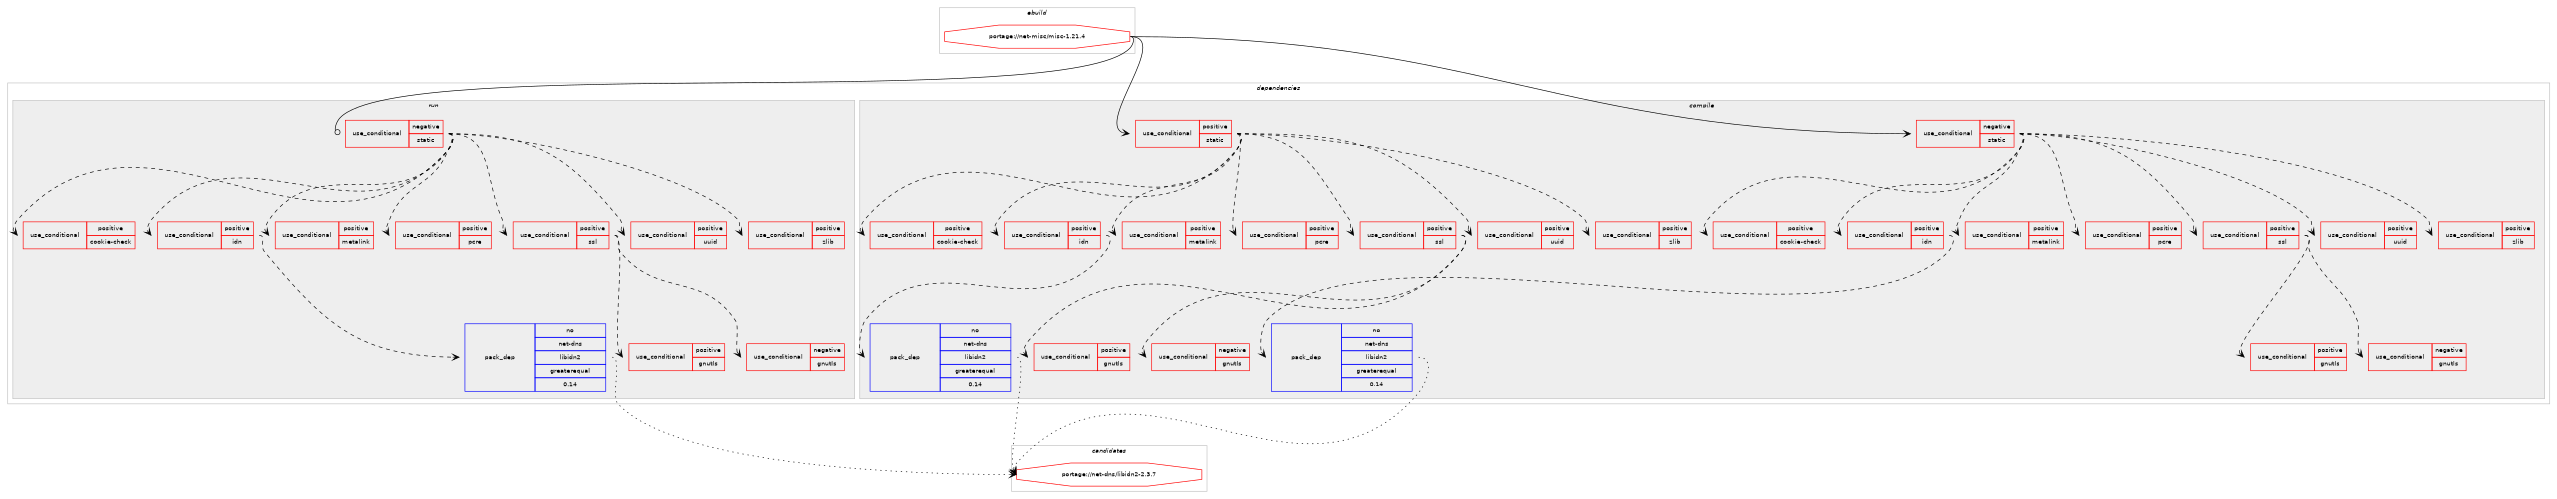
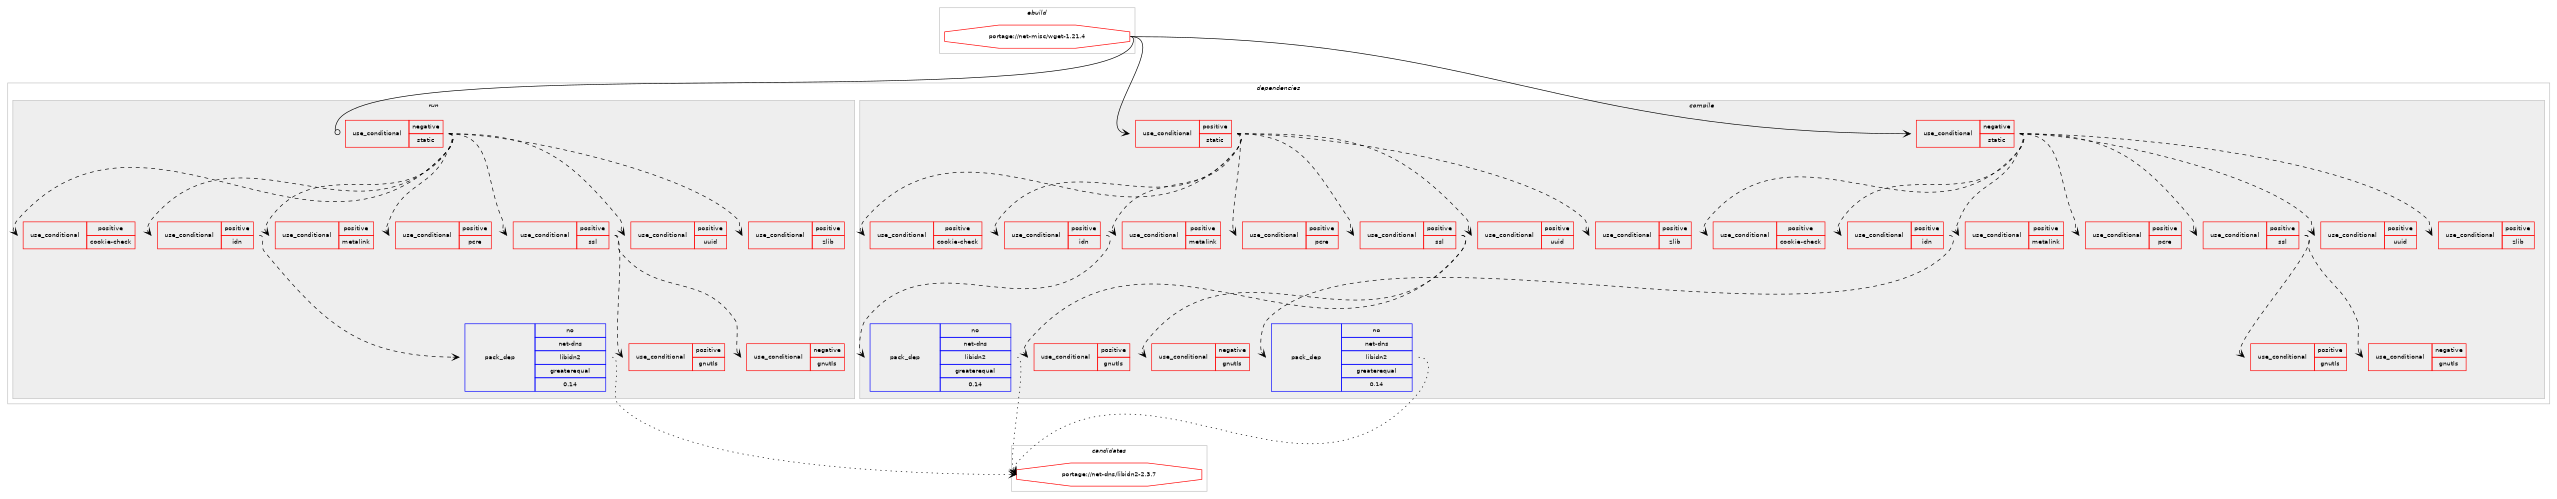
node "portage://net-misc/misc-1.21.4": label "portage://net-misc/misc-1.21.4" -> "portage://net-misc/wget-1.21.4"
